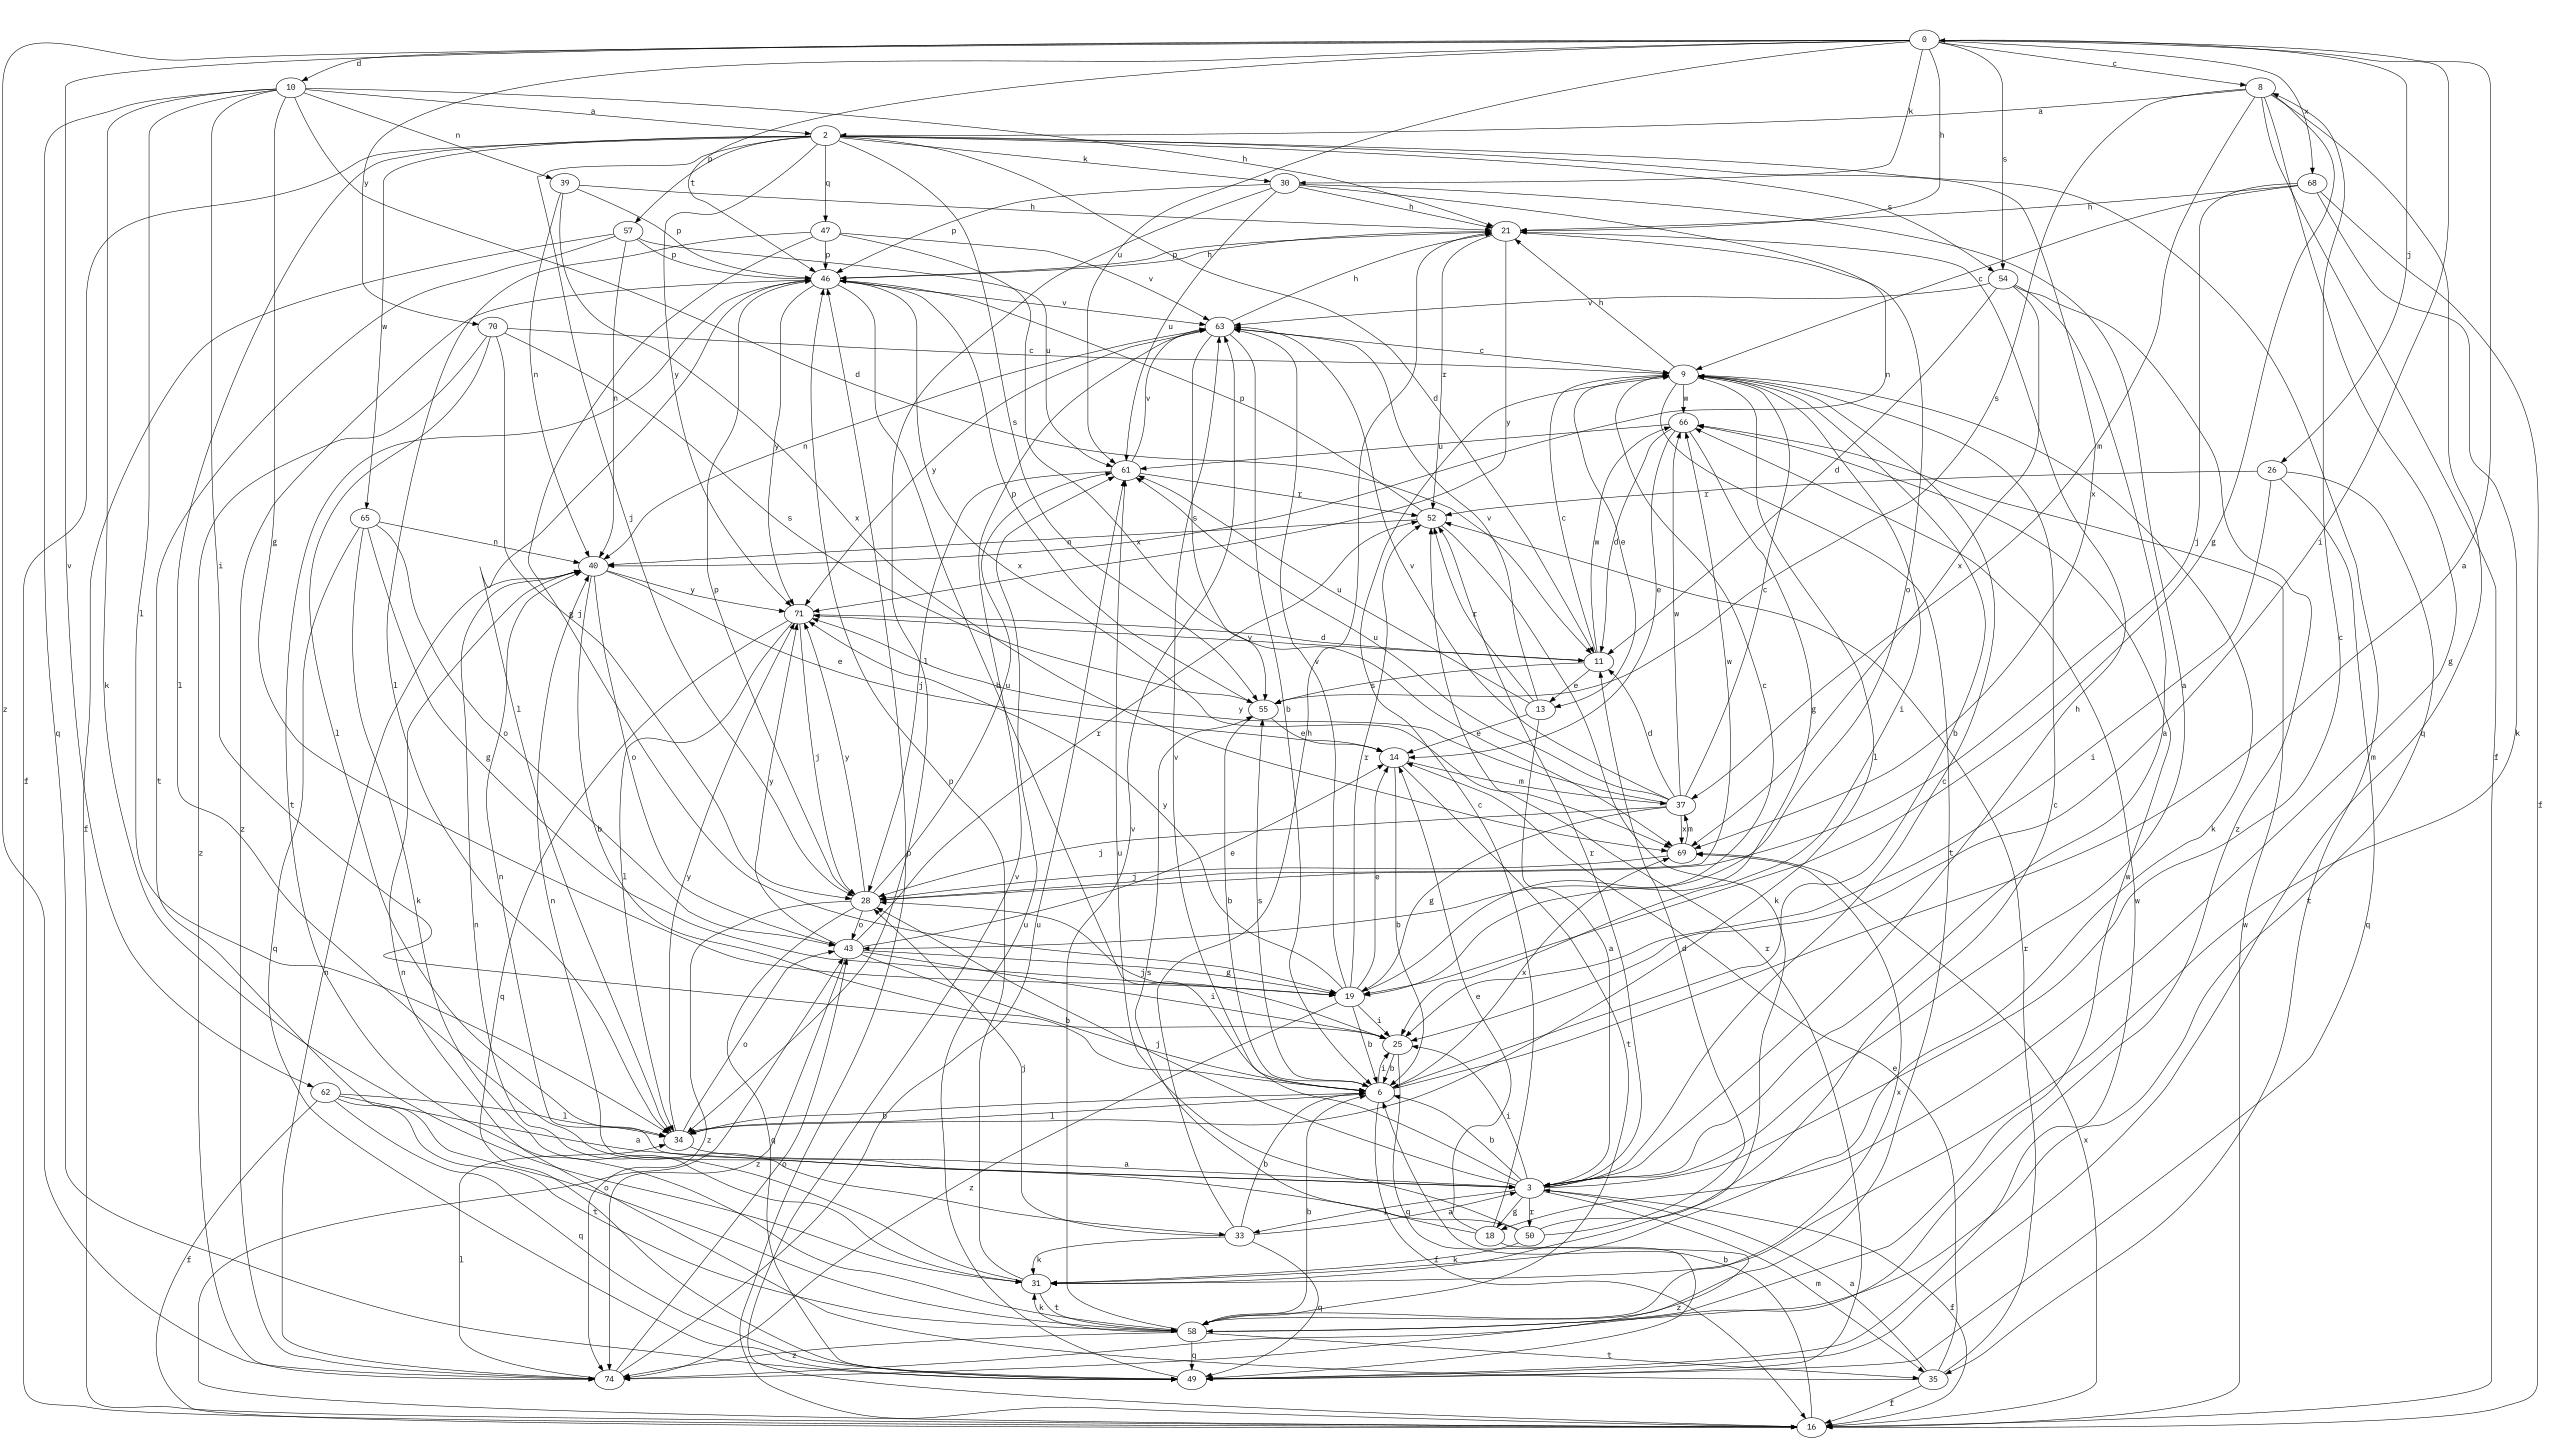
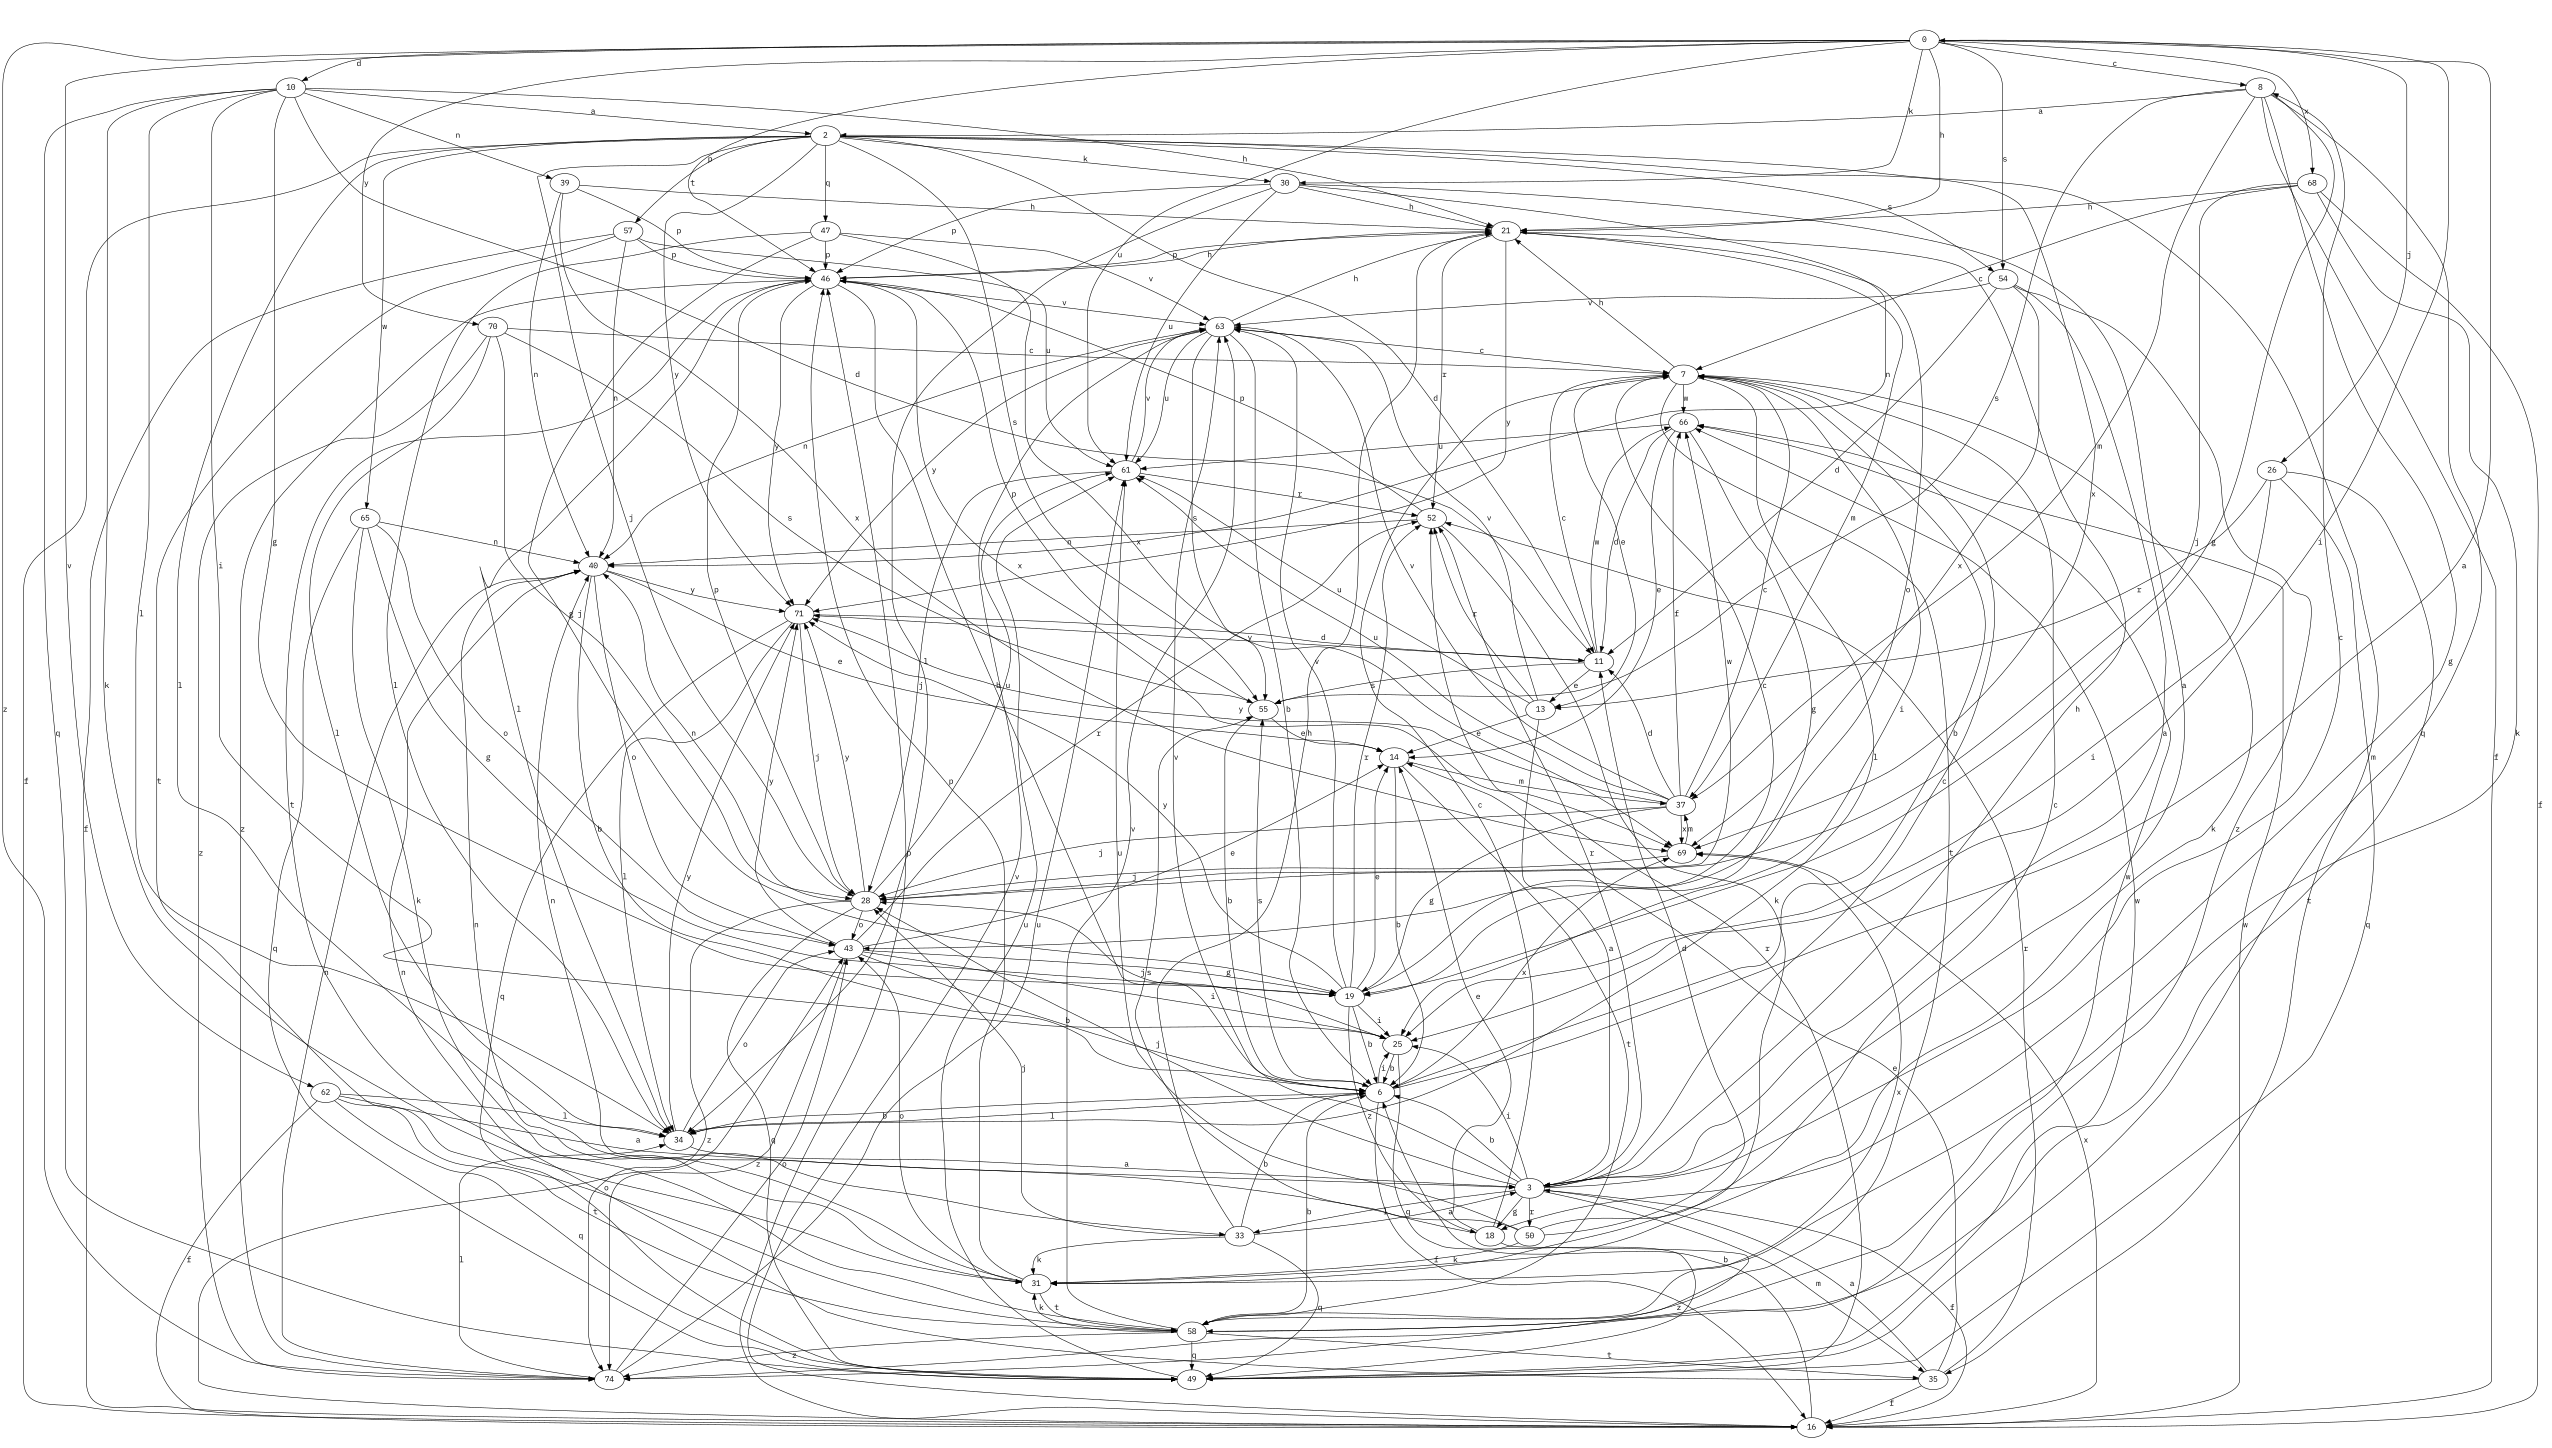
node "9": label "9" -> "7"
edge "21" -> "37": added, label "m"
edge "63" -> "61": added, label "u"
edge "26" -> "52": now "26" -> "13"
edge "37" -> "66": label "w" -> "f"
edge "3" -> "40": now "28" -> "40"
edge "31" -> "43": added, label "o"
edge "19" -> "74": now "19" -> "18"
